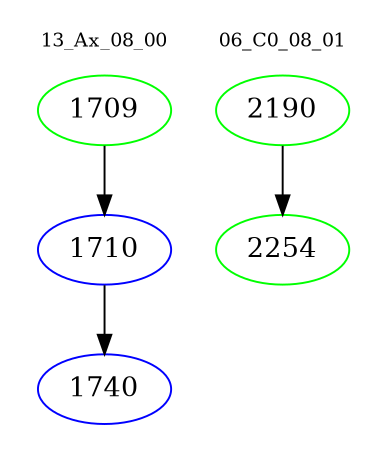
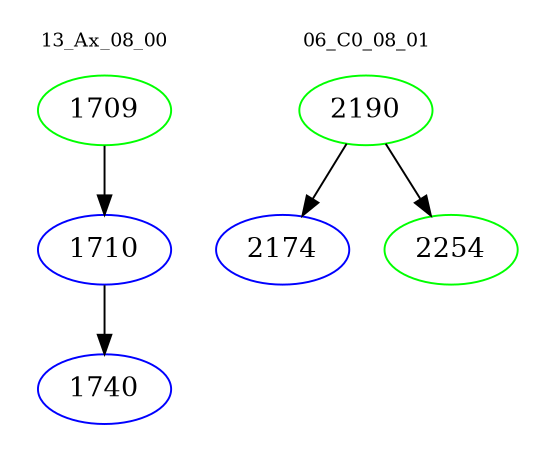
node "2174": added
